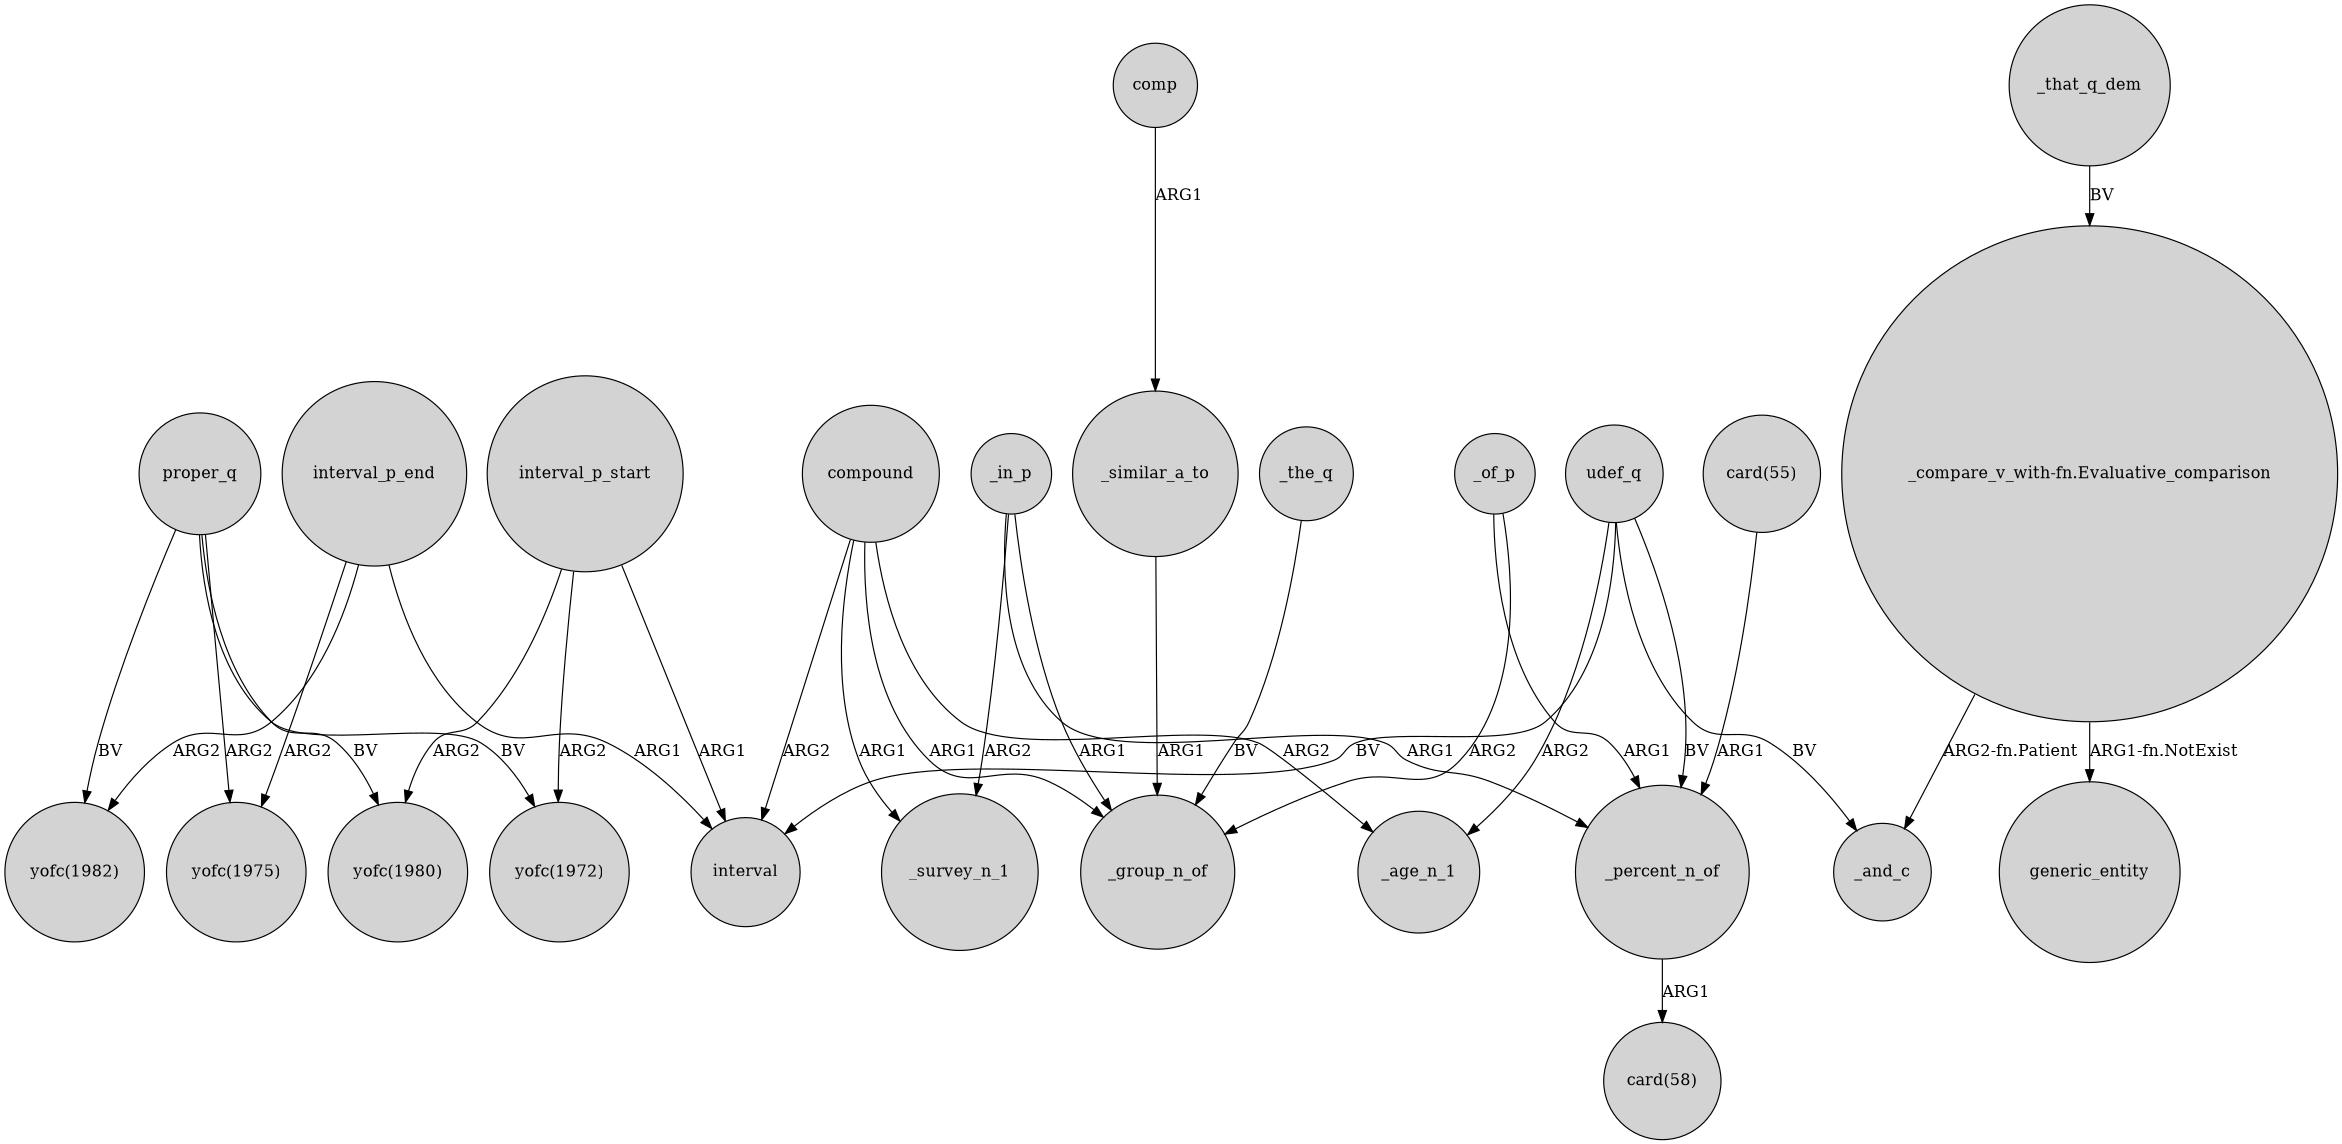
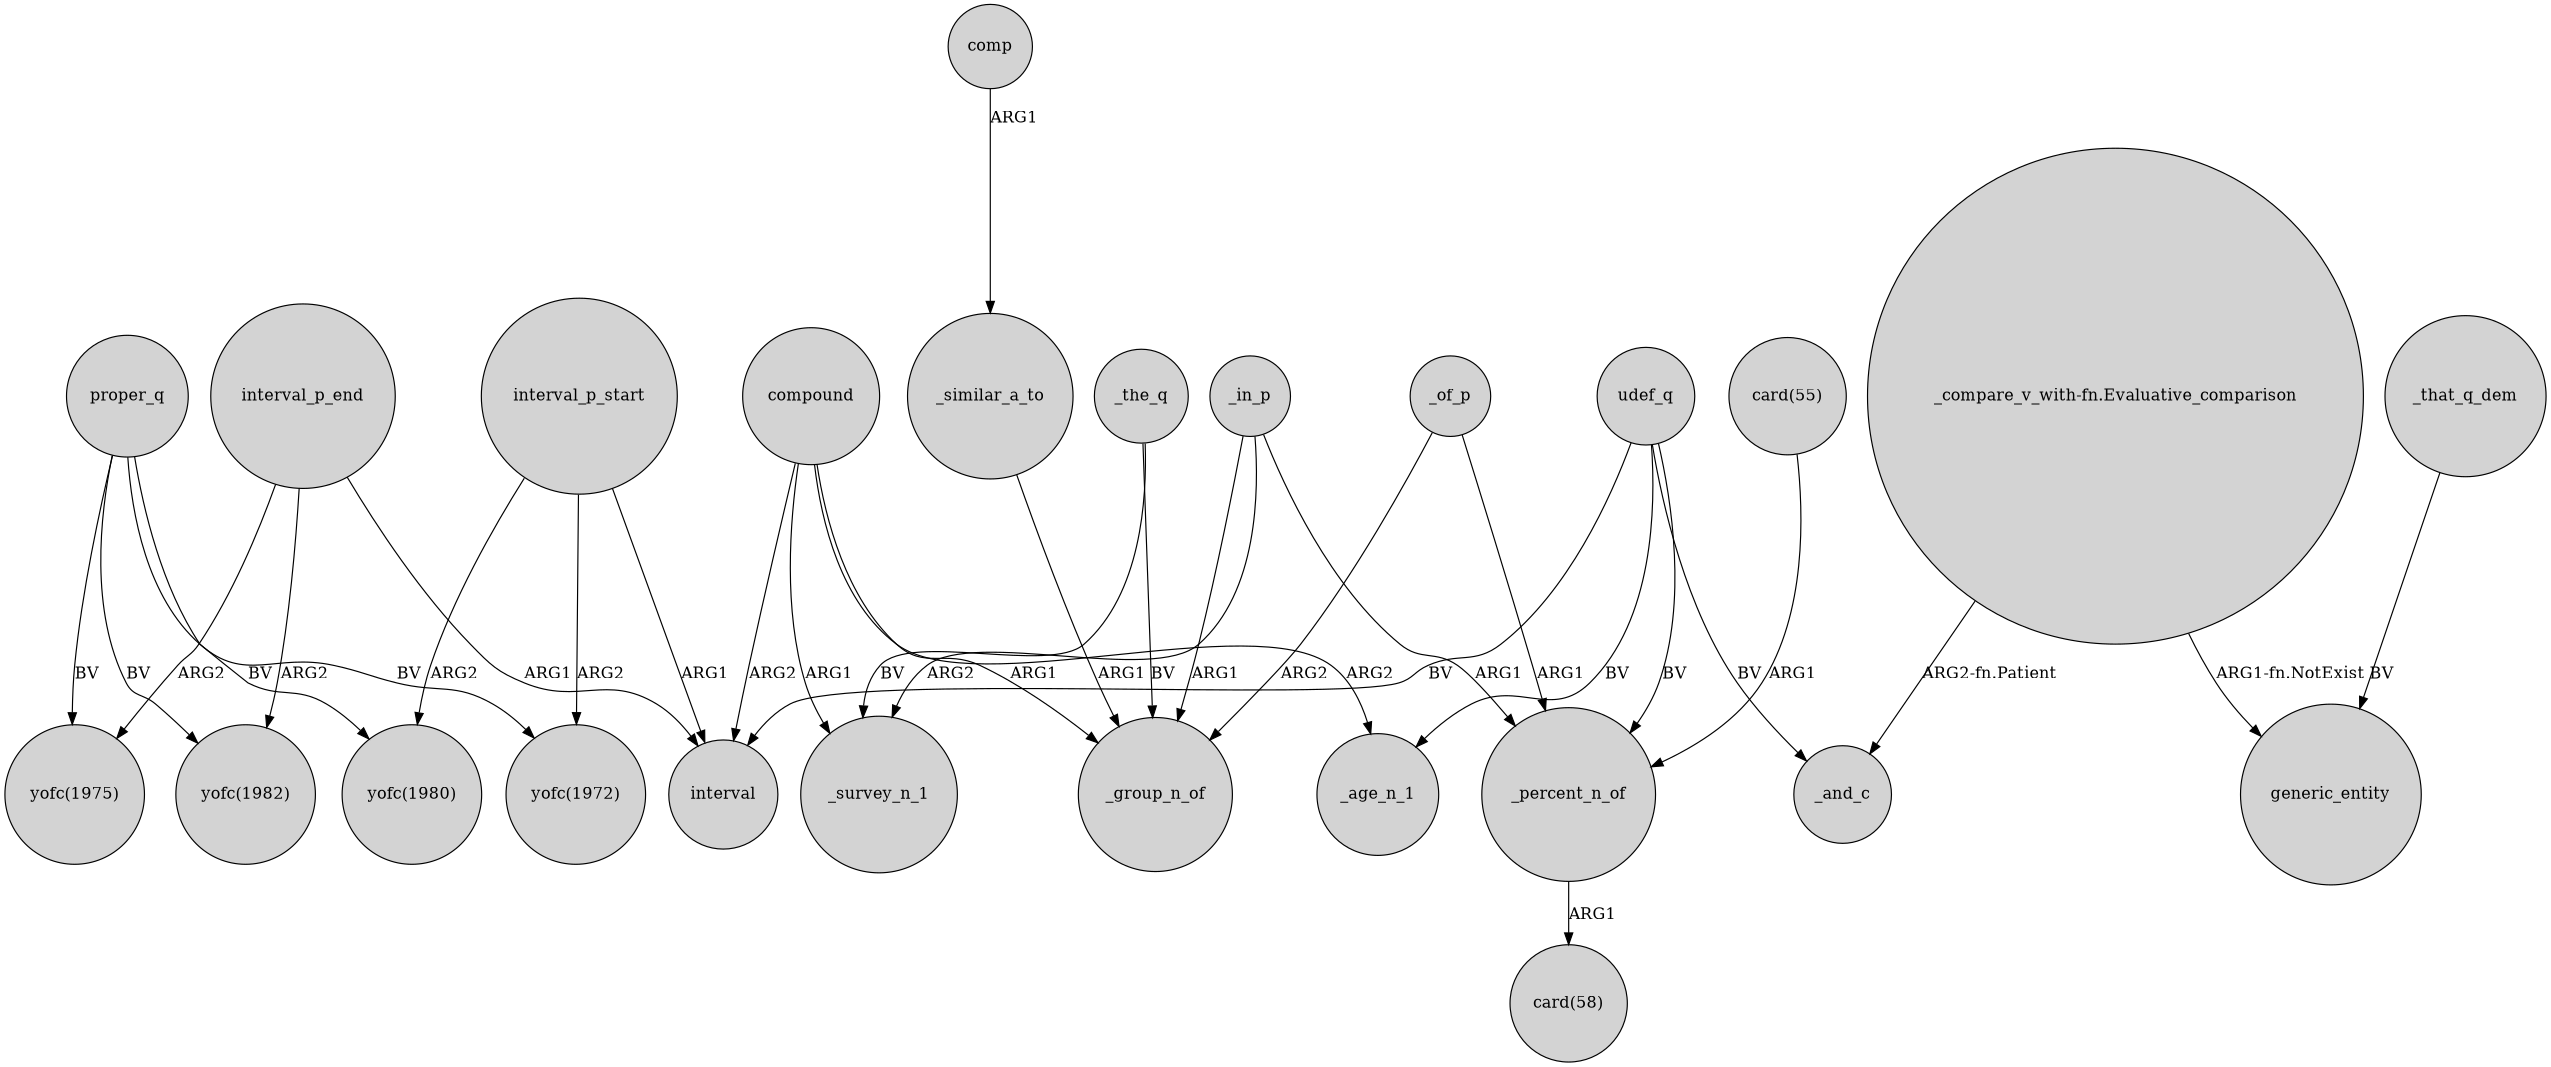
edge "_that_q_dem" -> "_compare_v_with-fn.Evaluative_comparison": now "_that_q_dem" -> "generic_entity"
edge "_the_q" -> "_survey_n_1": added, label "BV"
edge "proper_q" -> "yofc(1975)": label "ARG2" -> "BV"
edge "udef_q" -> "_age_n_1": label "ARG2" -> "BV"
